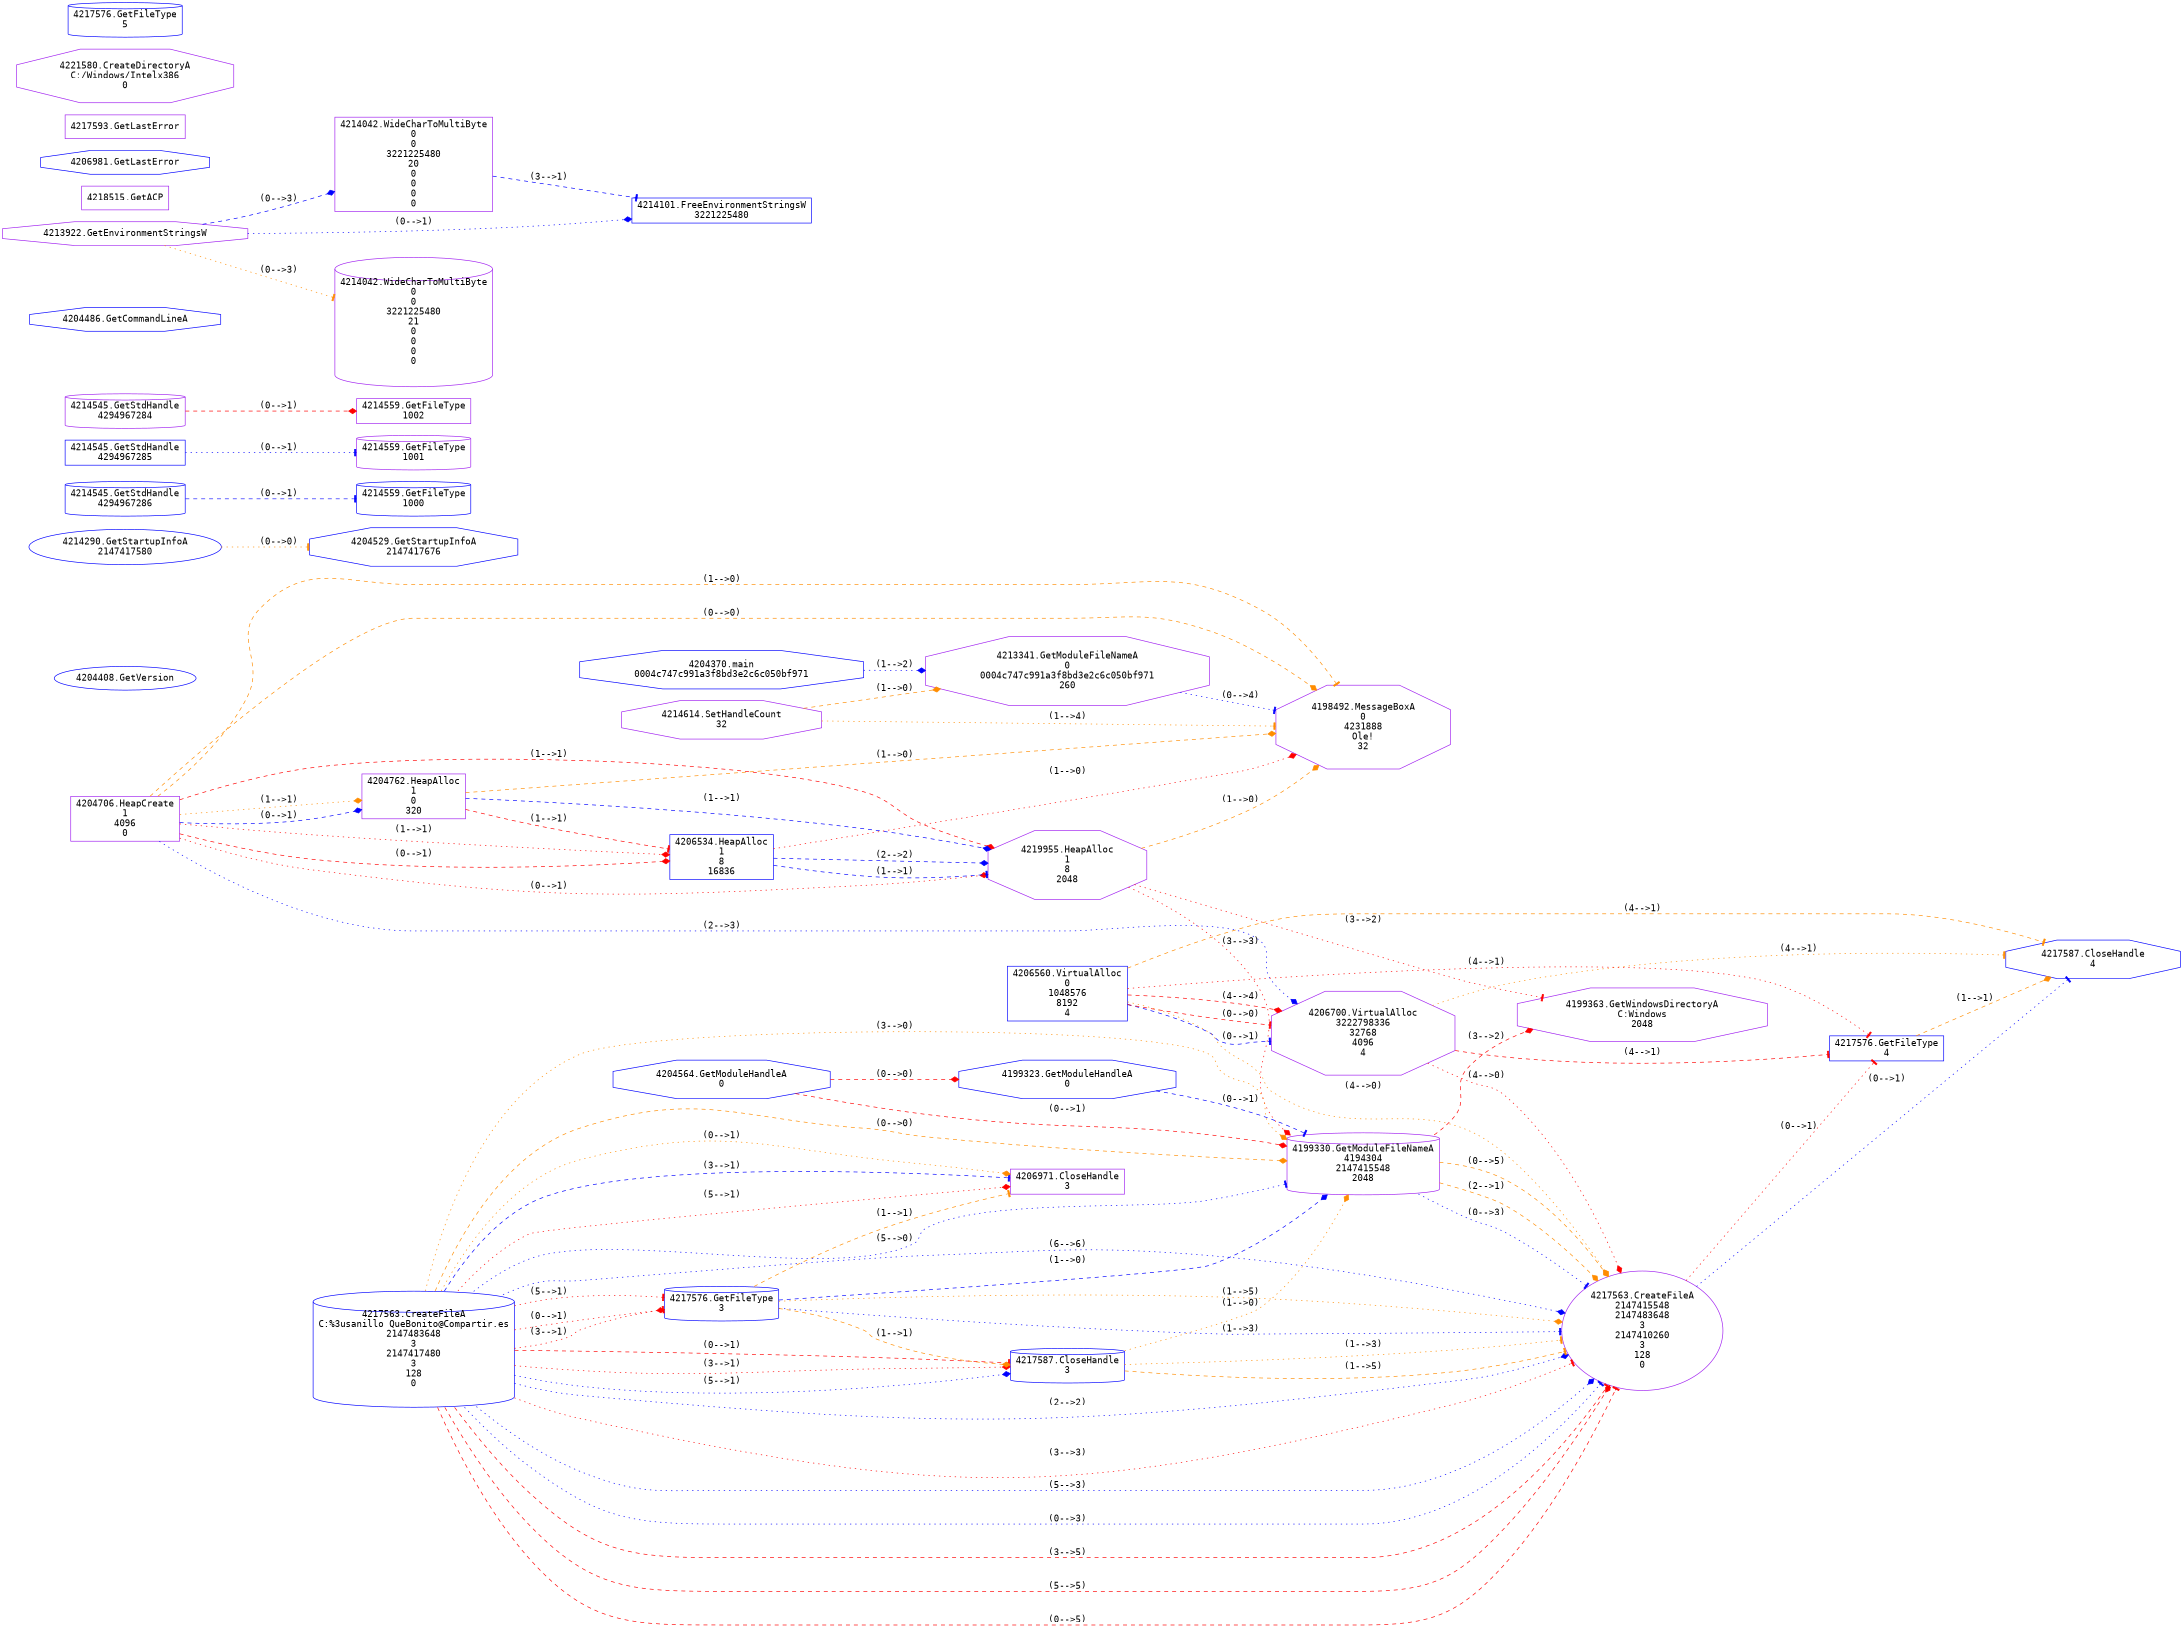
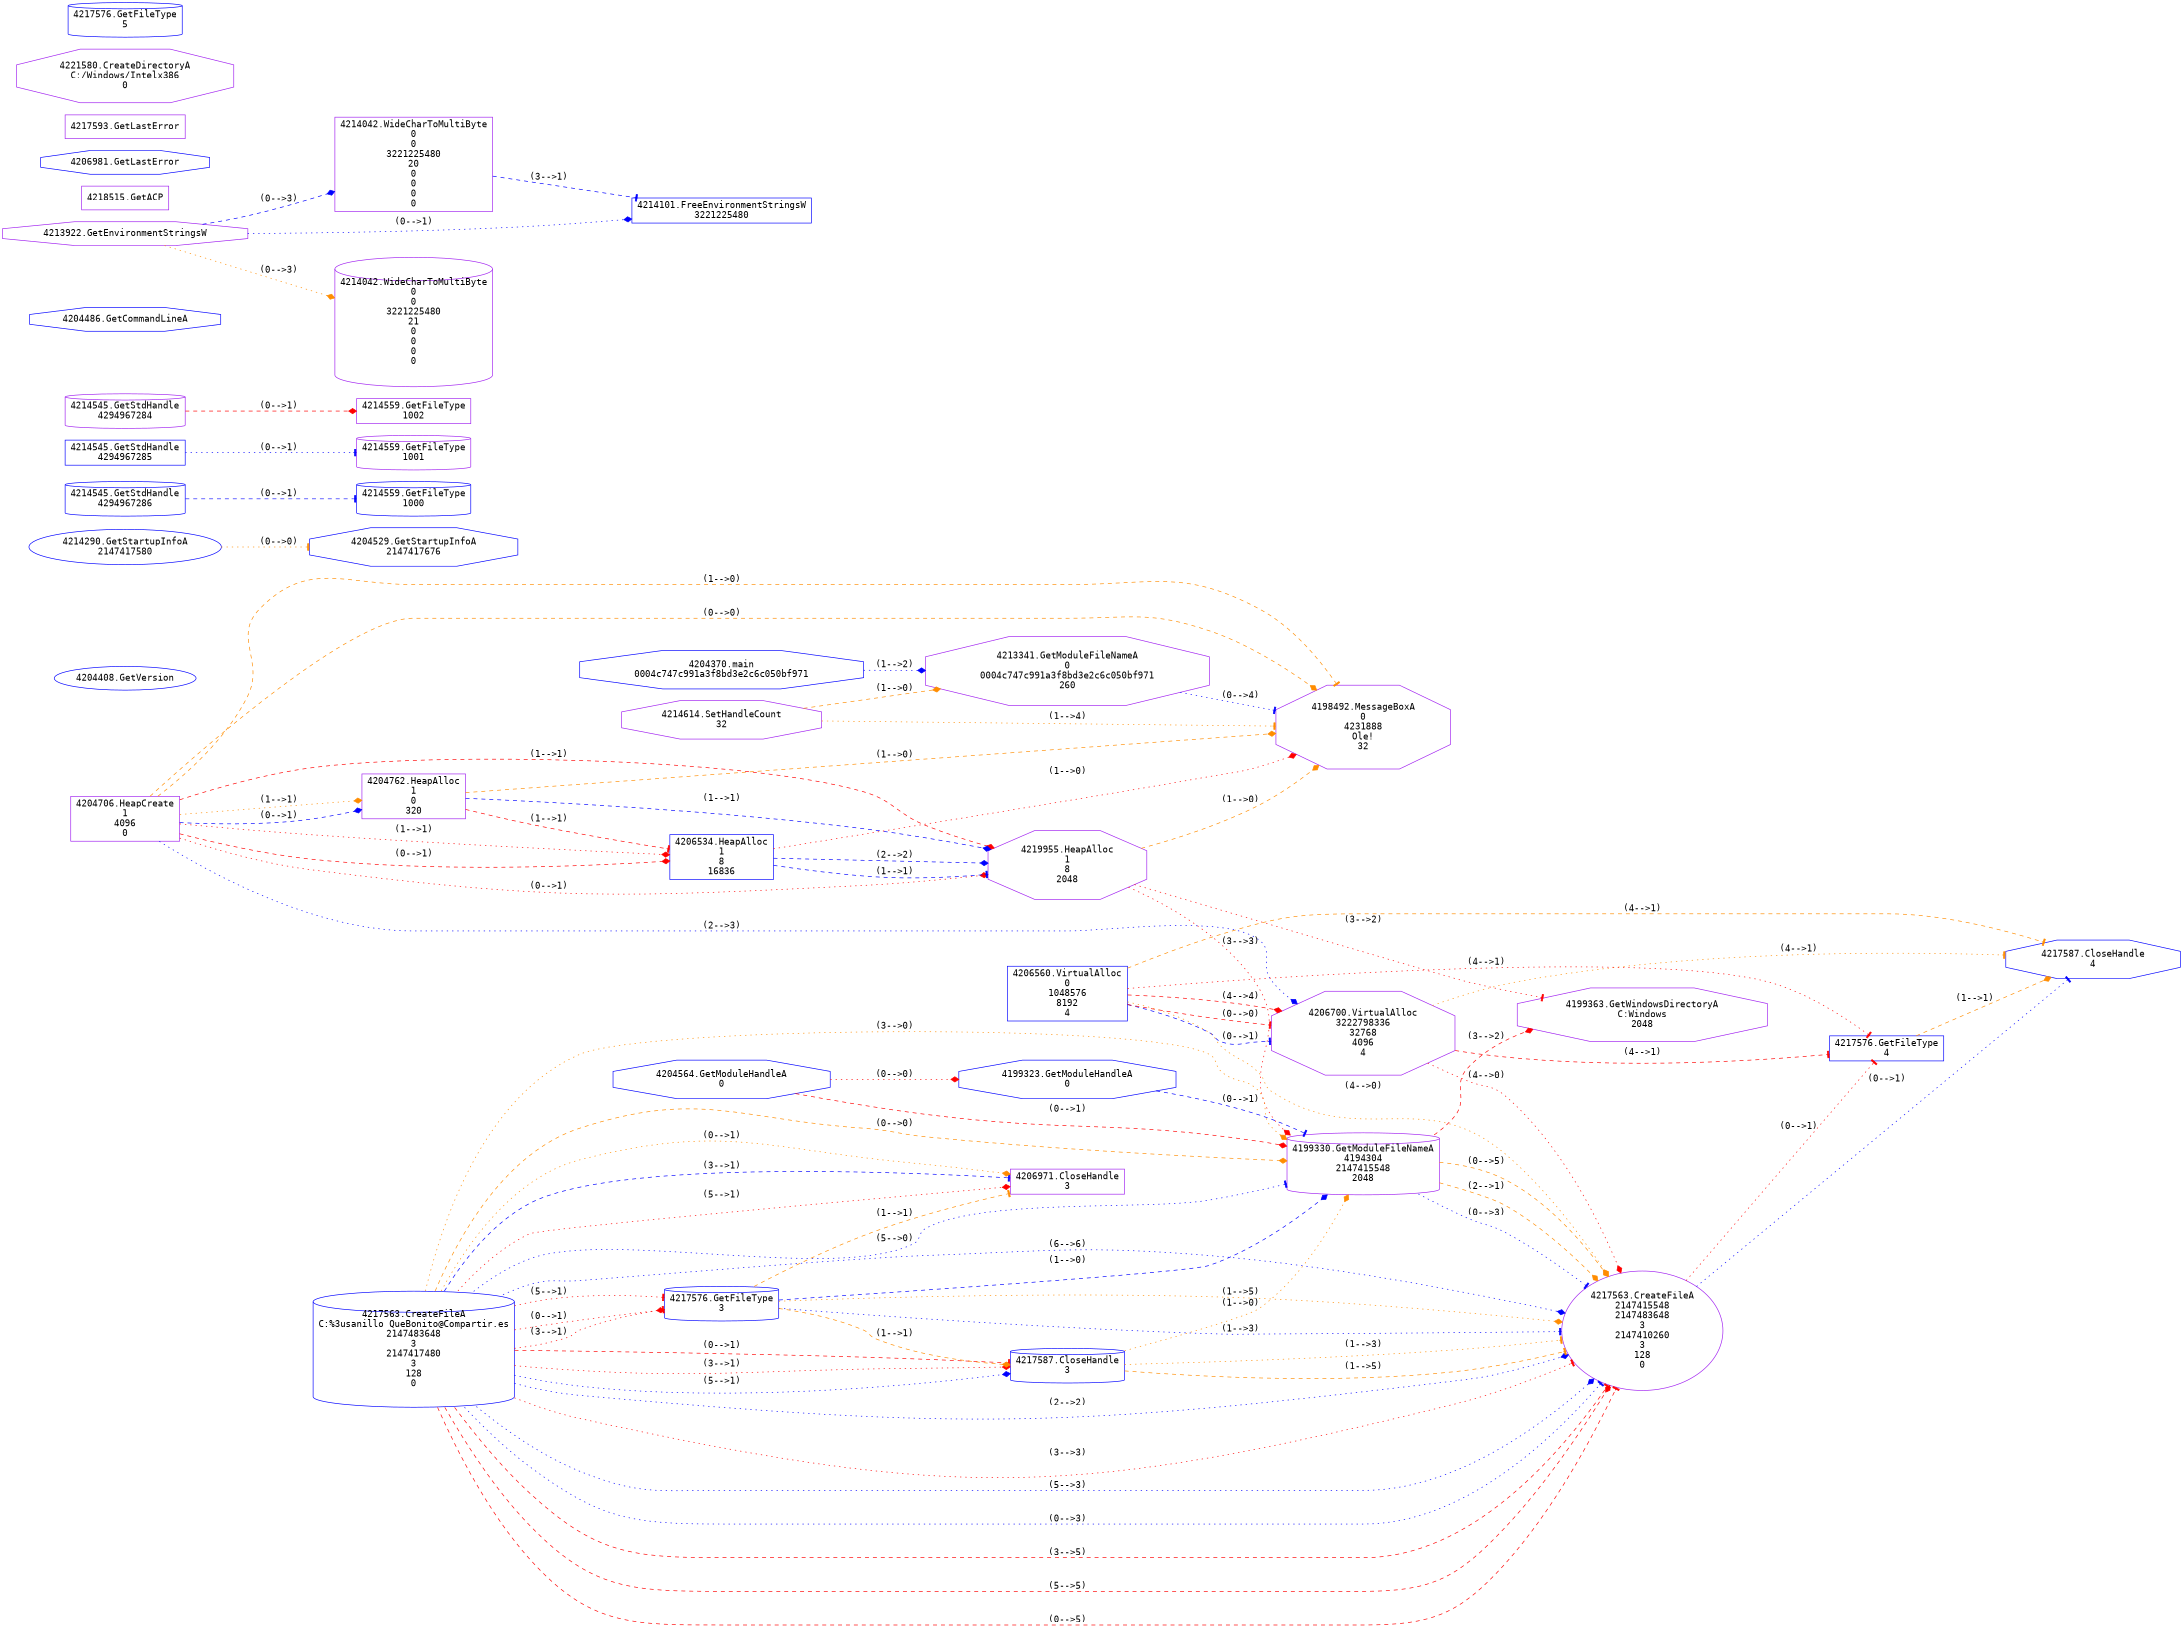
edge "4213922.GetEnvironmentStringsW" -> "4214042.WideCharToMultiByte 0 0 3221225480 21 0 0 0 0": arrowhead tee -> diamond
edge "4204564.GetModuleHandleA 0" -> "4199323.GetModuleHandleA 0": style dashed -> dotted
